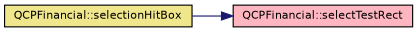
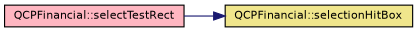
edge "QCPFinancial::selectionHitBox" -> "QCPFinancial::selectTestRect": reversed
